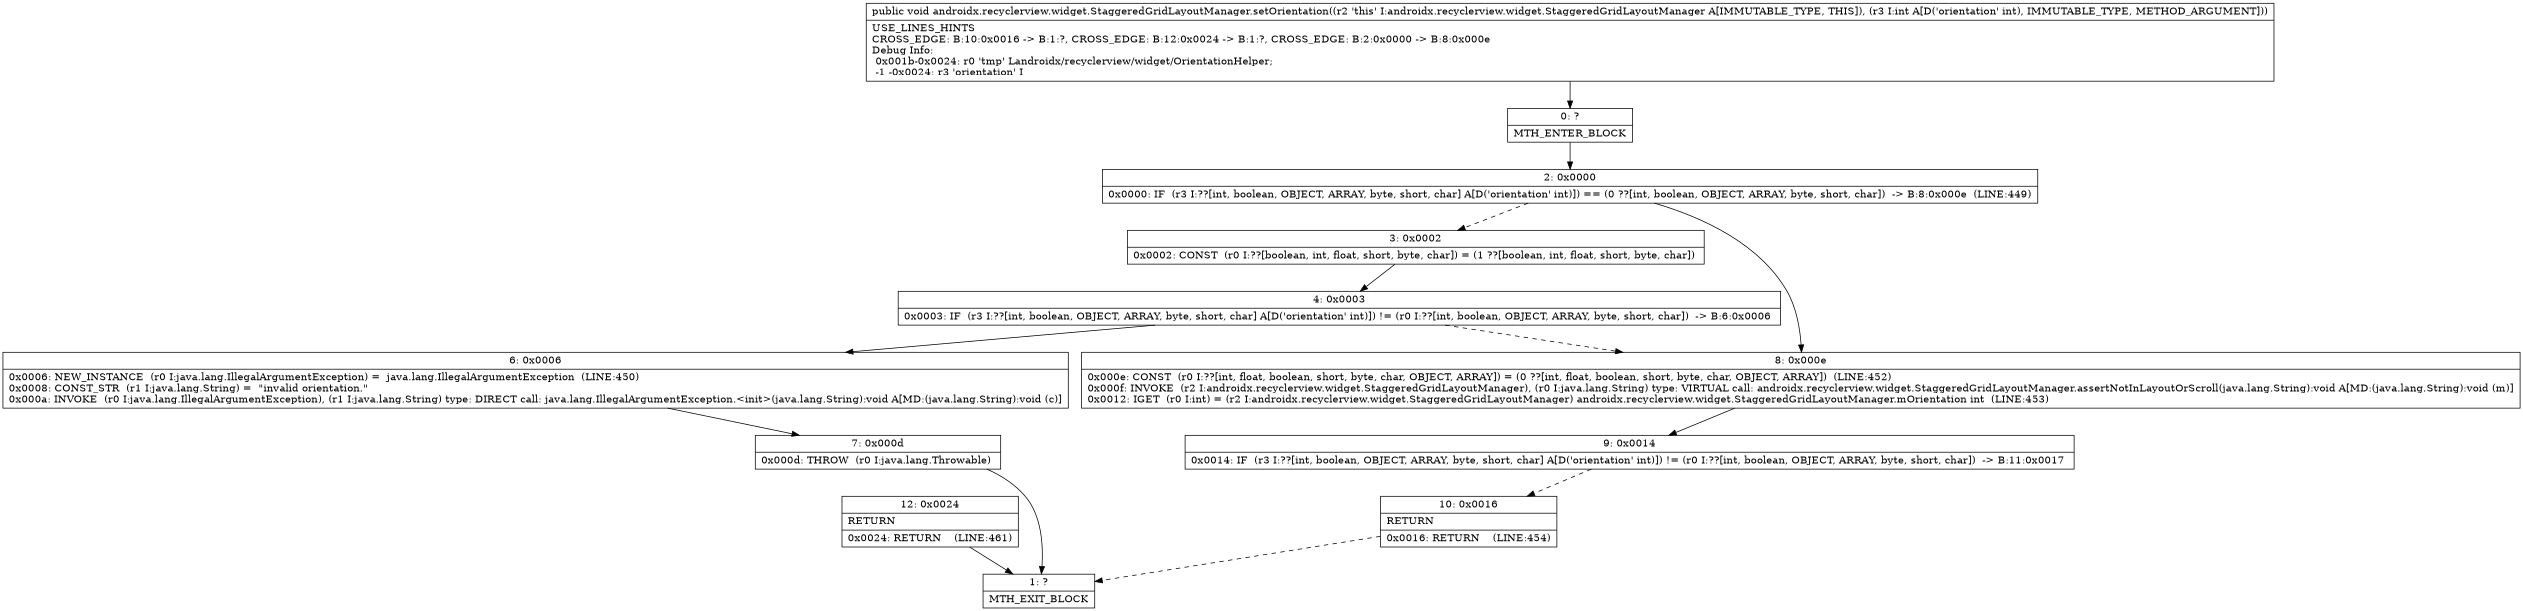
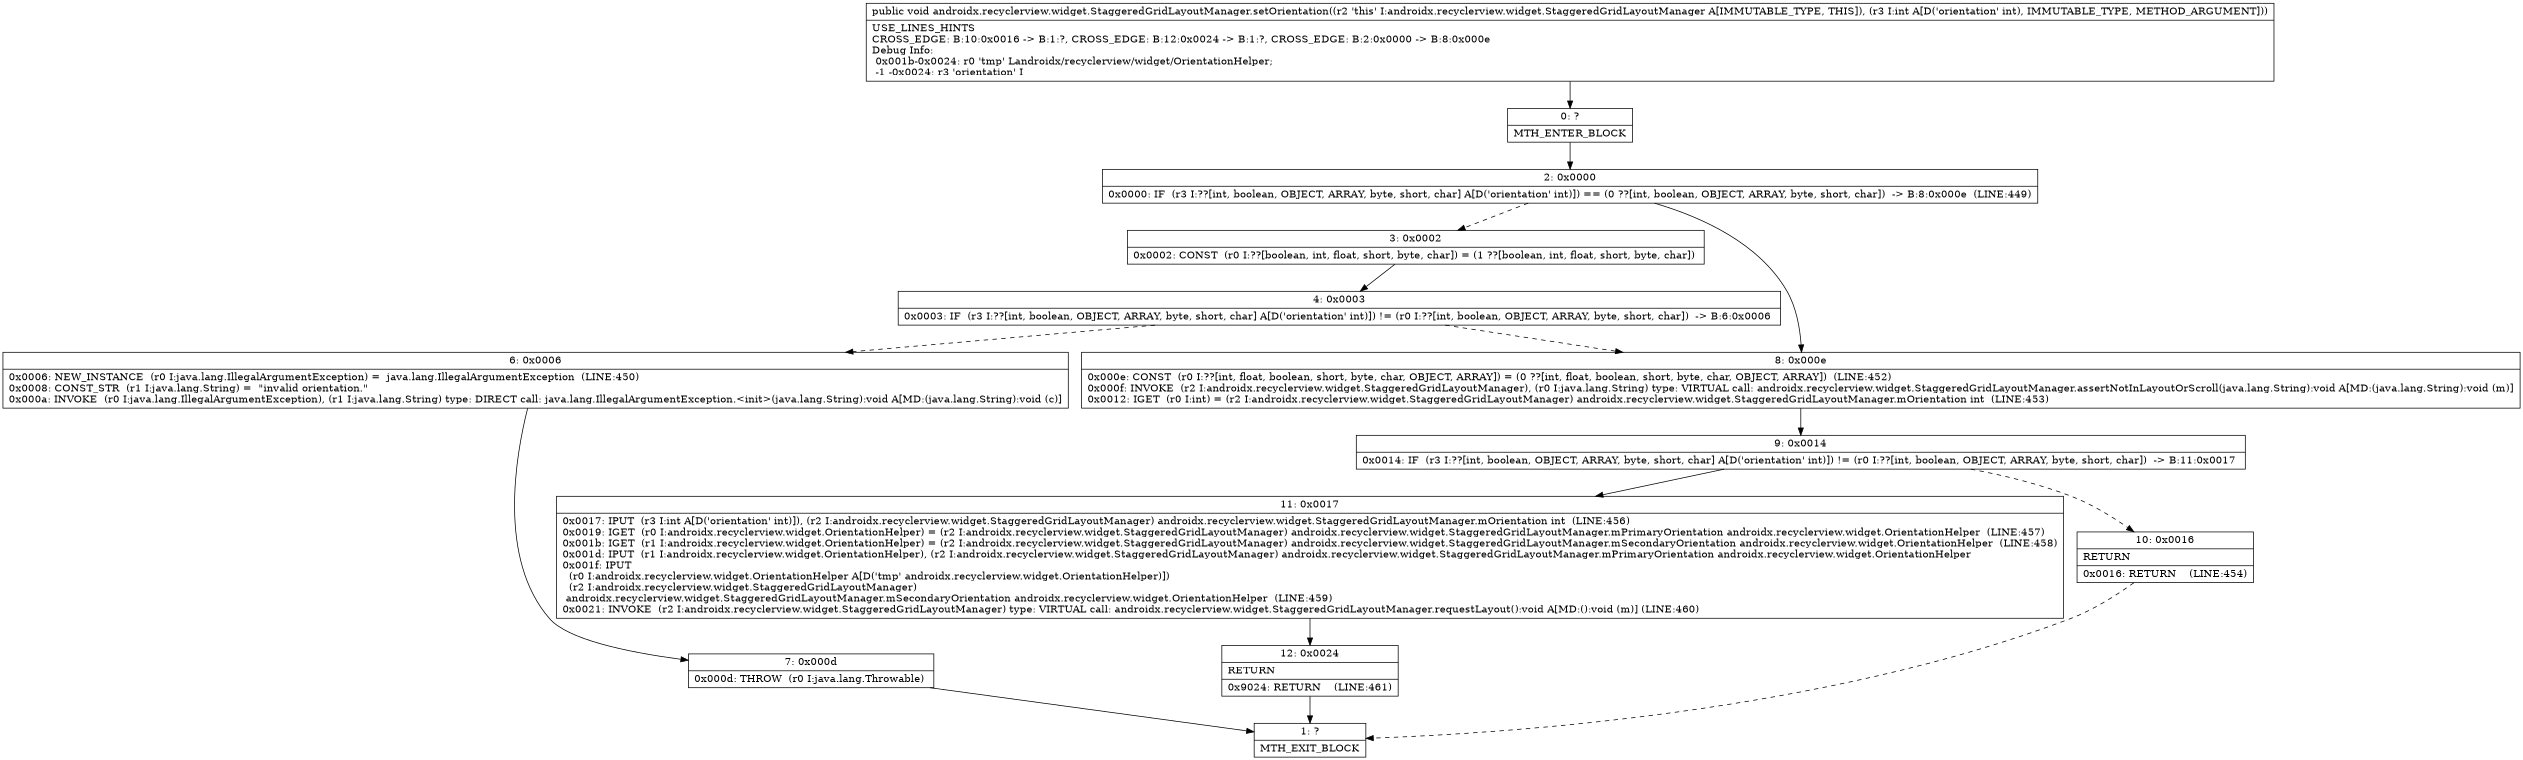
edge "4: 0x0003" -> "6: 0x0006": style solid -> dashed
node "12: 0x0024": text "0x0024: RETURN    (LINE:461)" -> "0x9024: RETURN    (LINE:461)"
node "11: 0x0017": added
